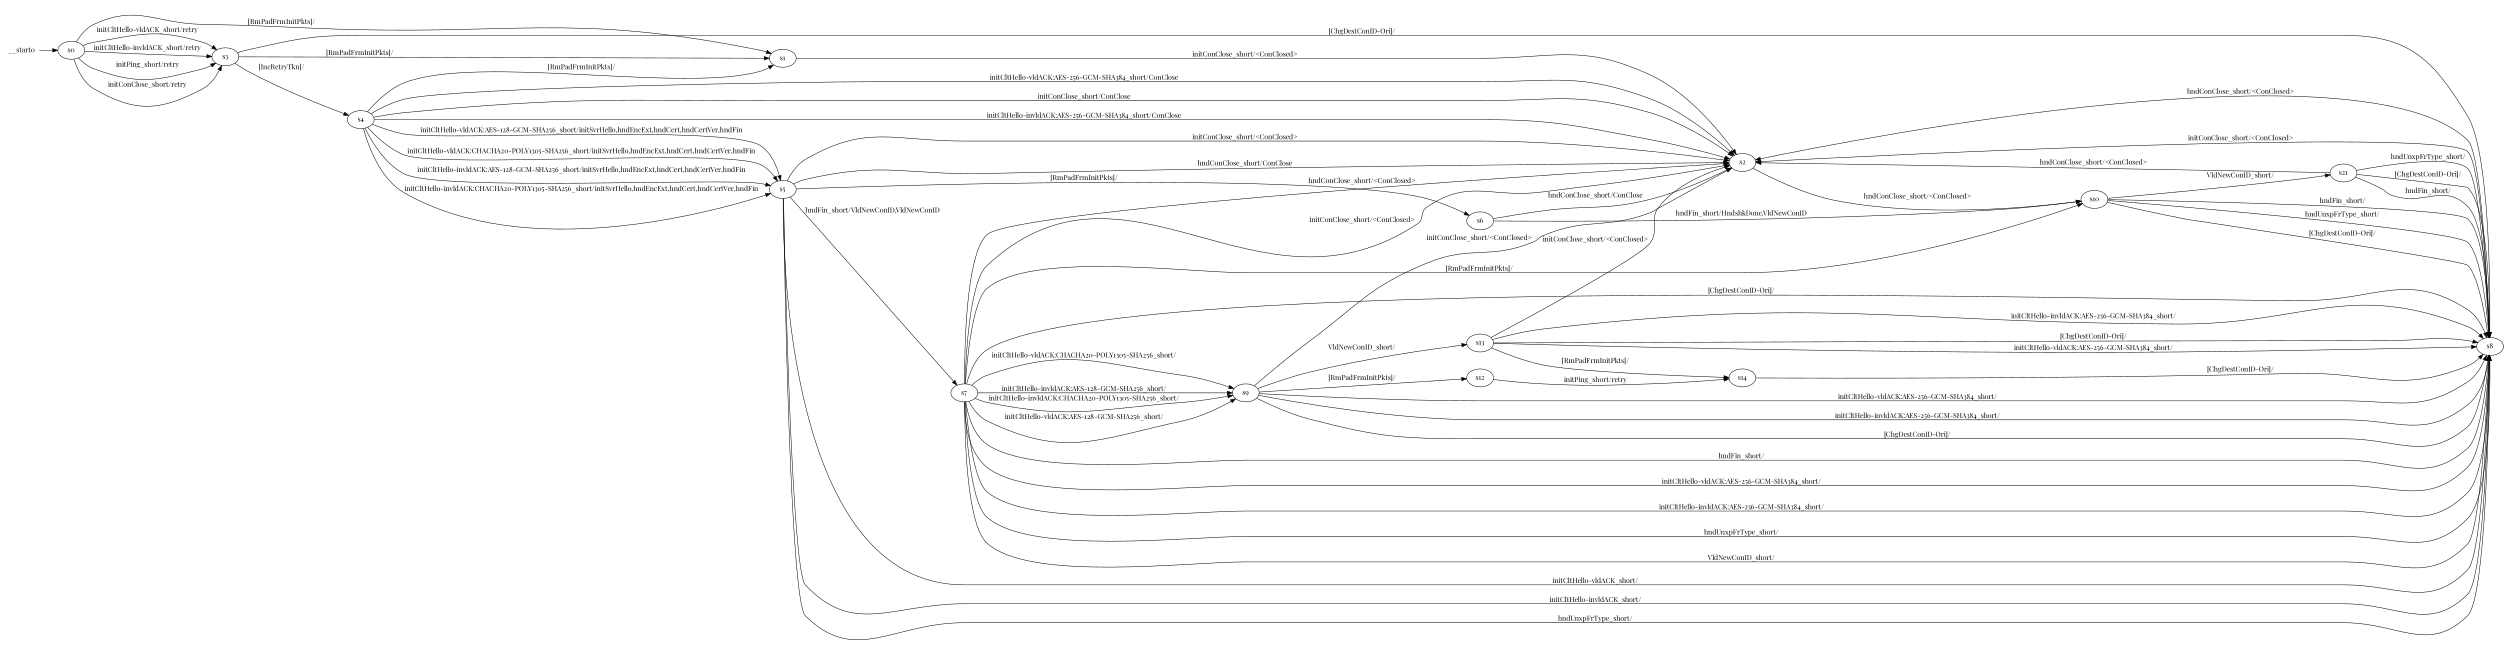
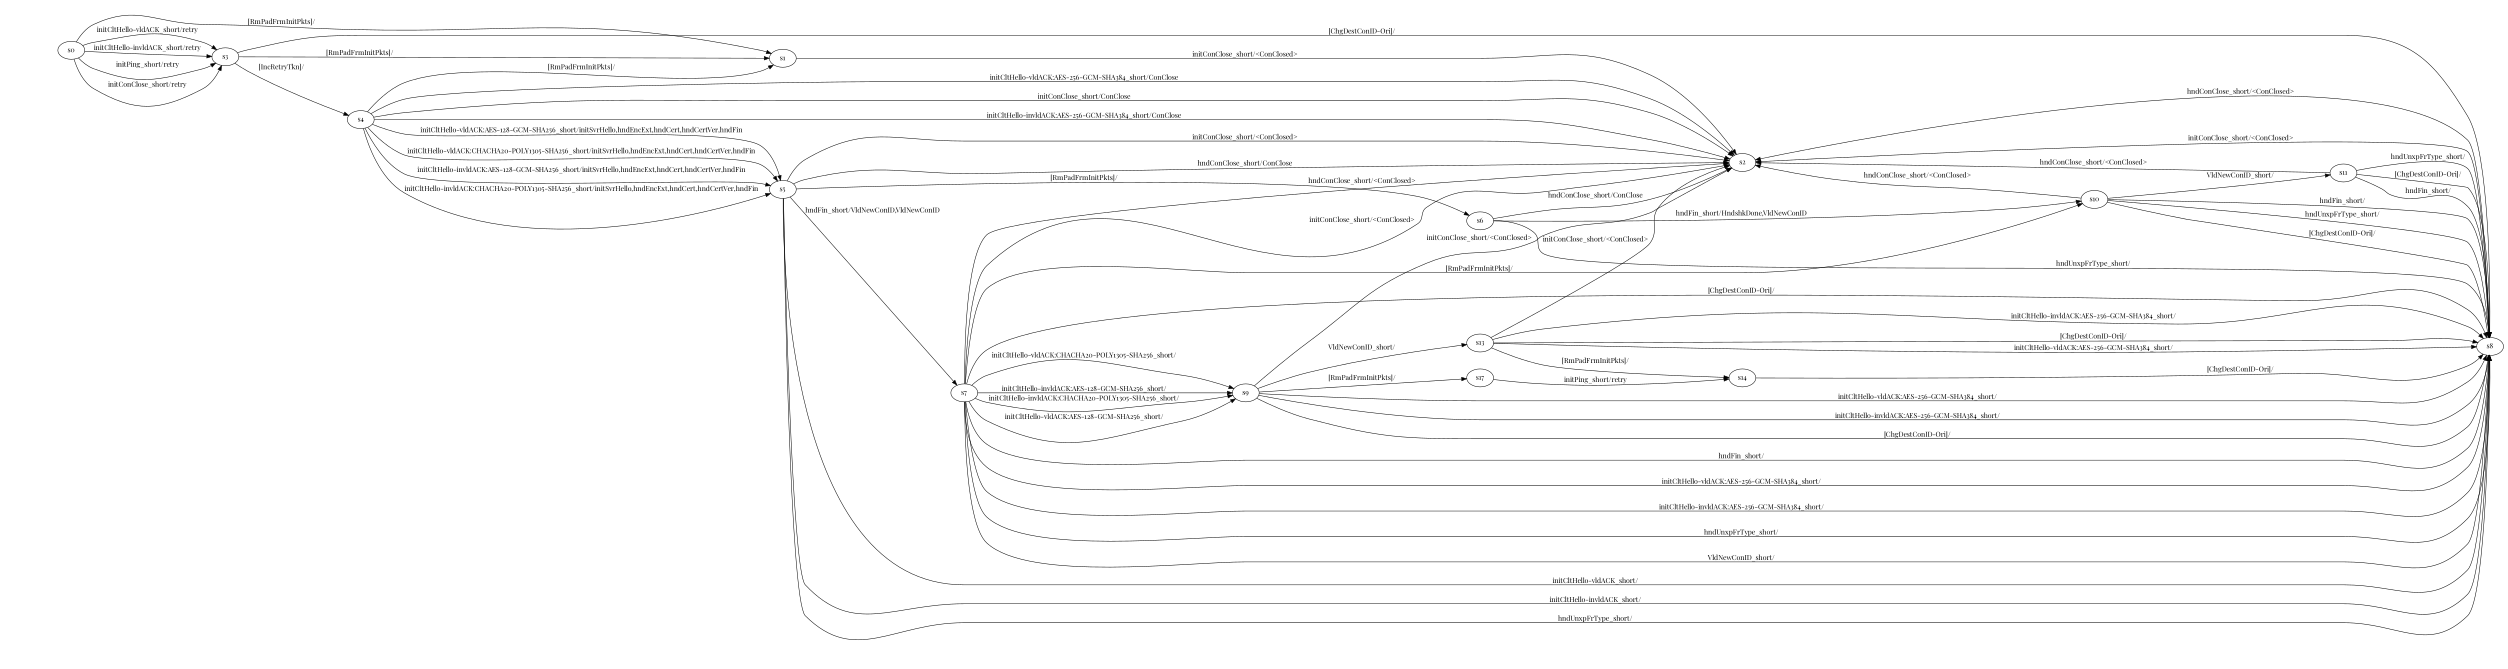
node "__start0": removed
node "s21": label "s21" -> "s11"
edge "s2" -> "s10": reversed
edge "s6" -> "s8": added, label "hndUnxpFrType_short/"
node "s12": label "s12" -> "s17"
